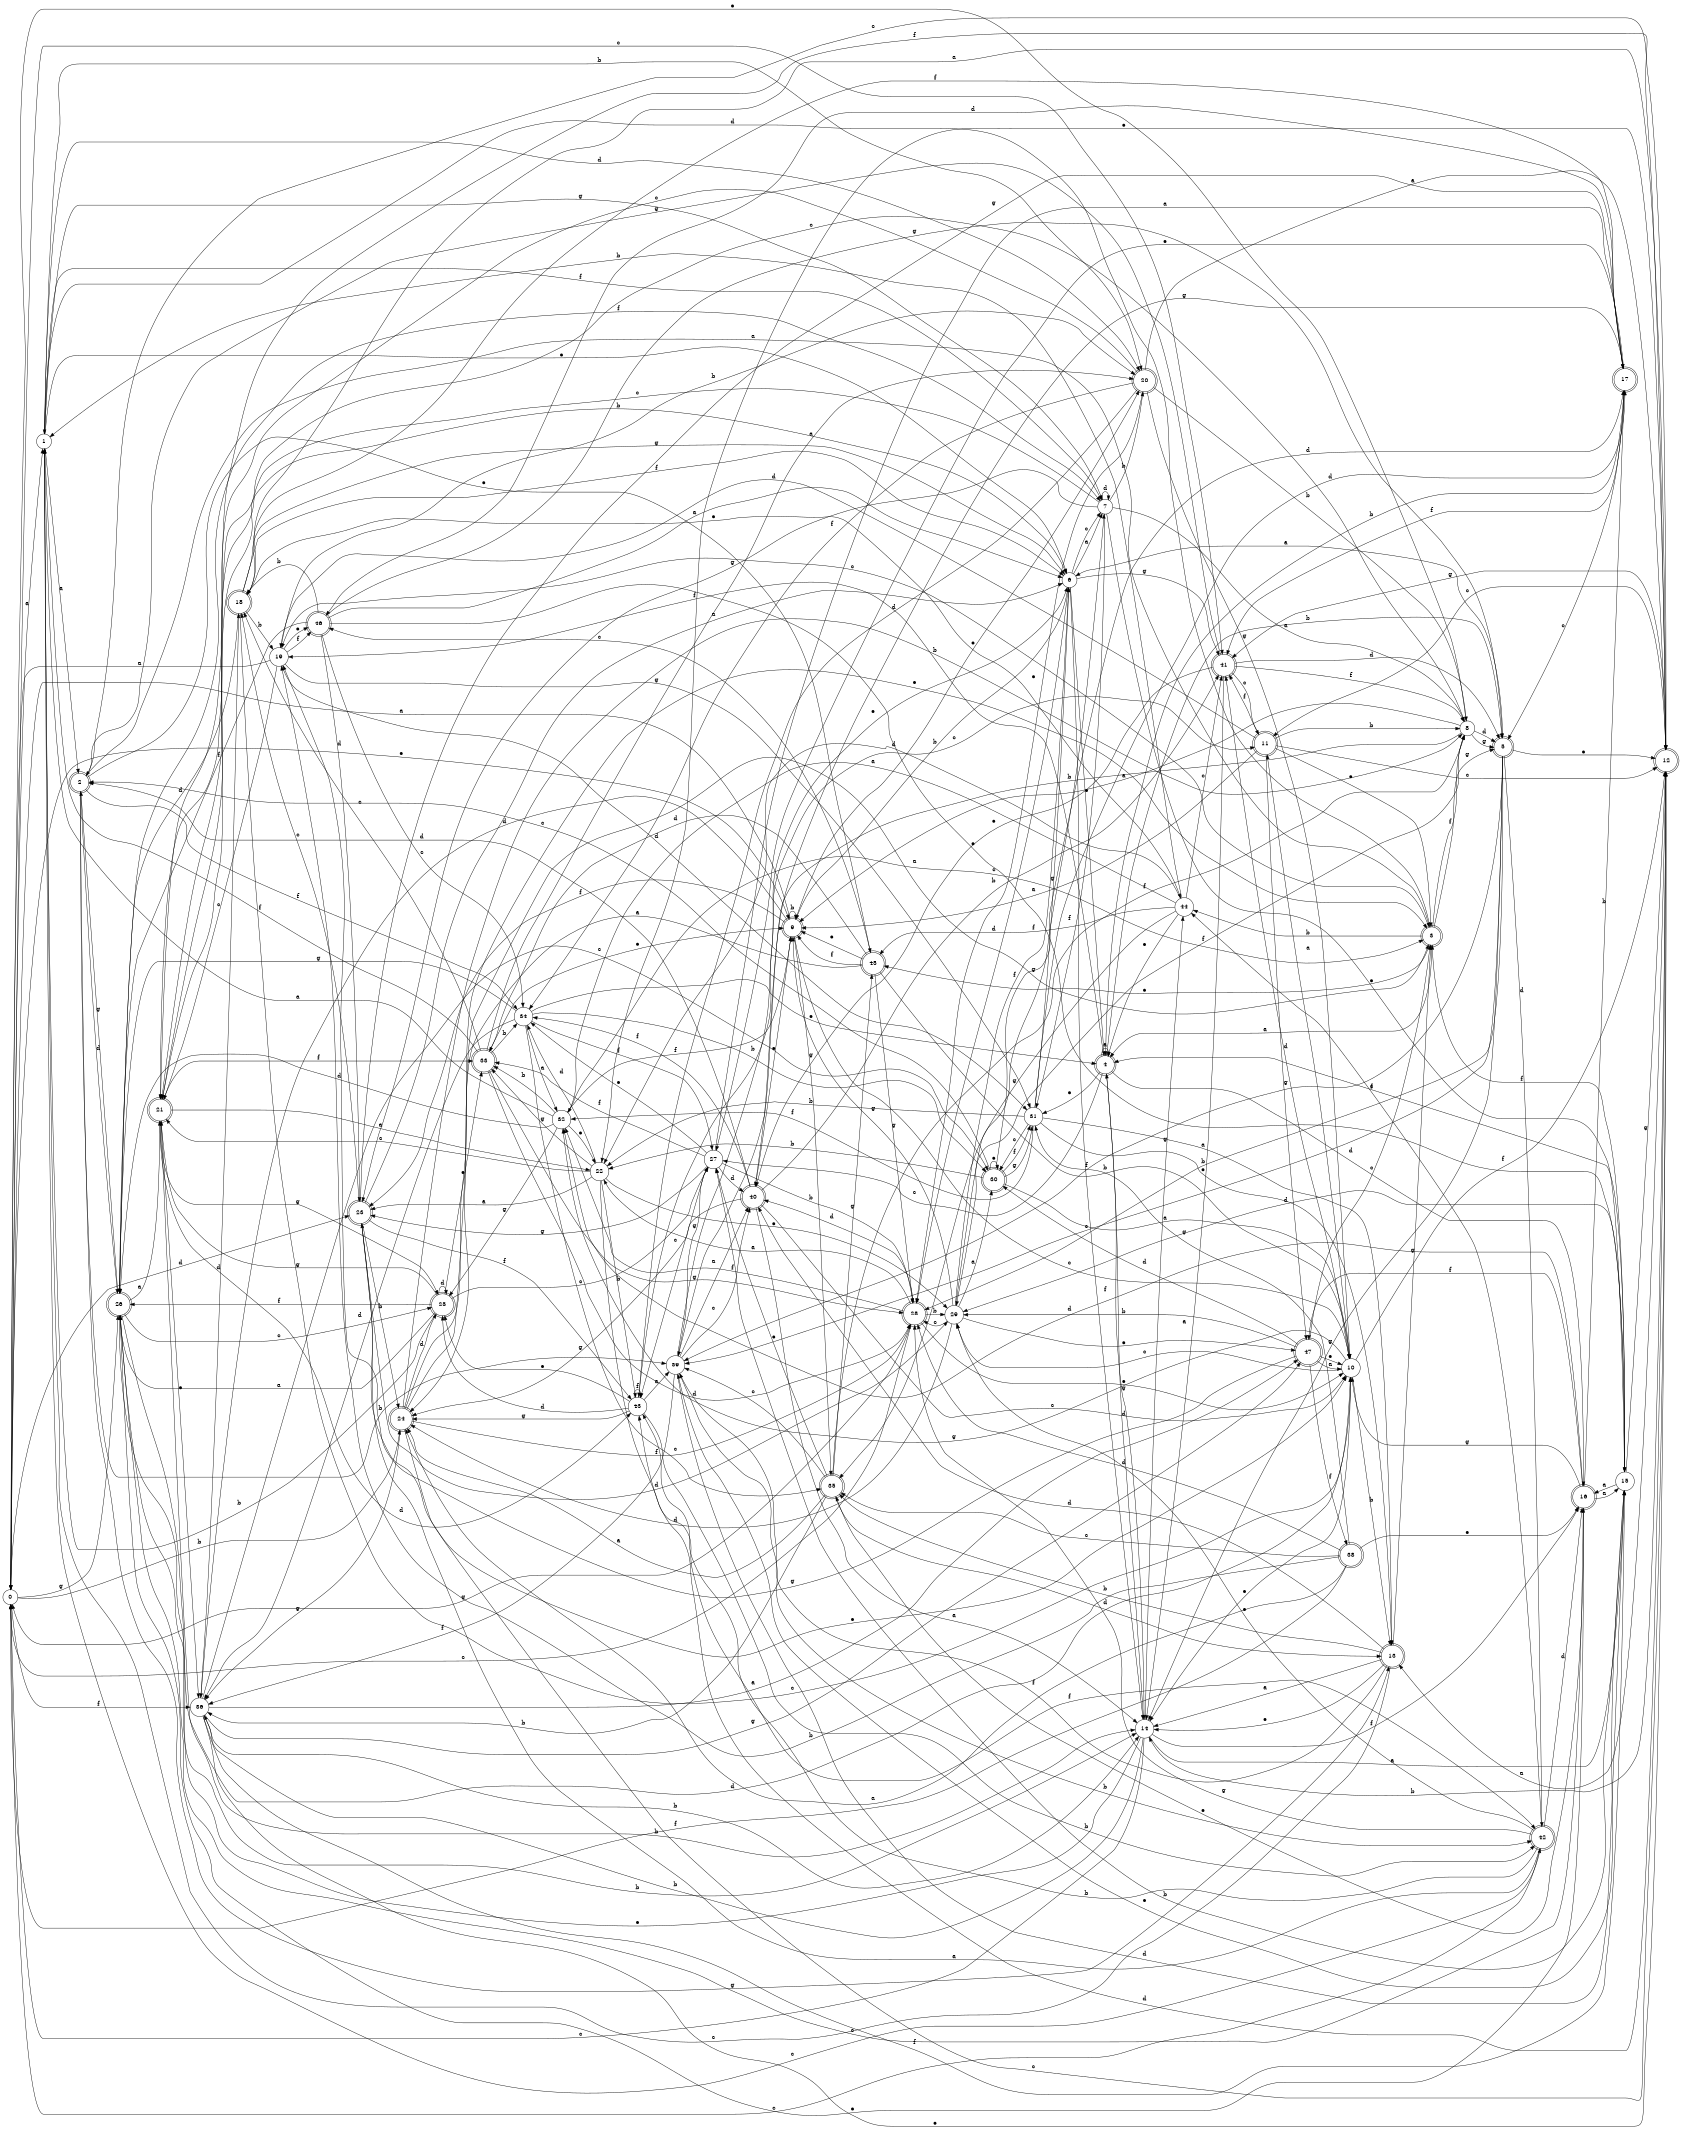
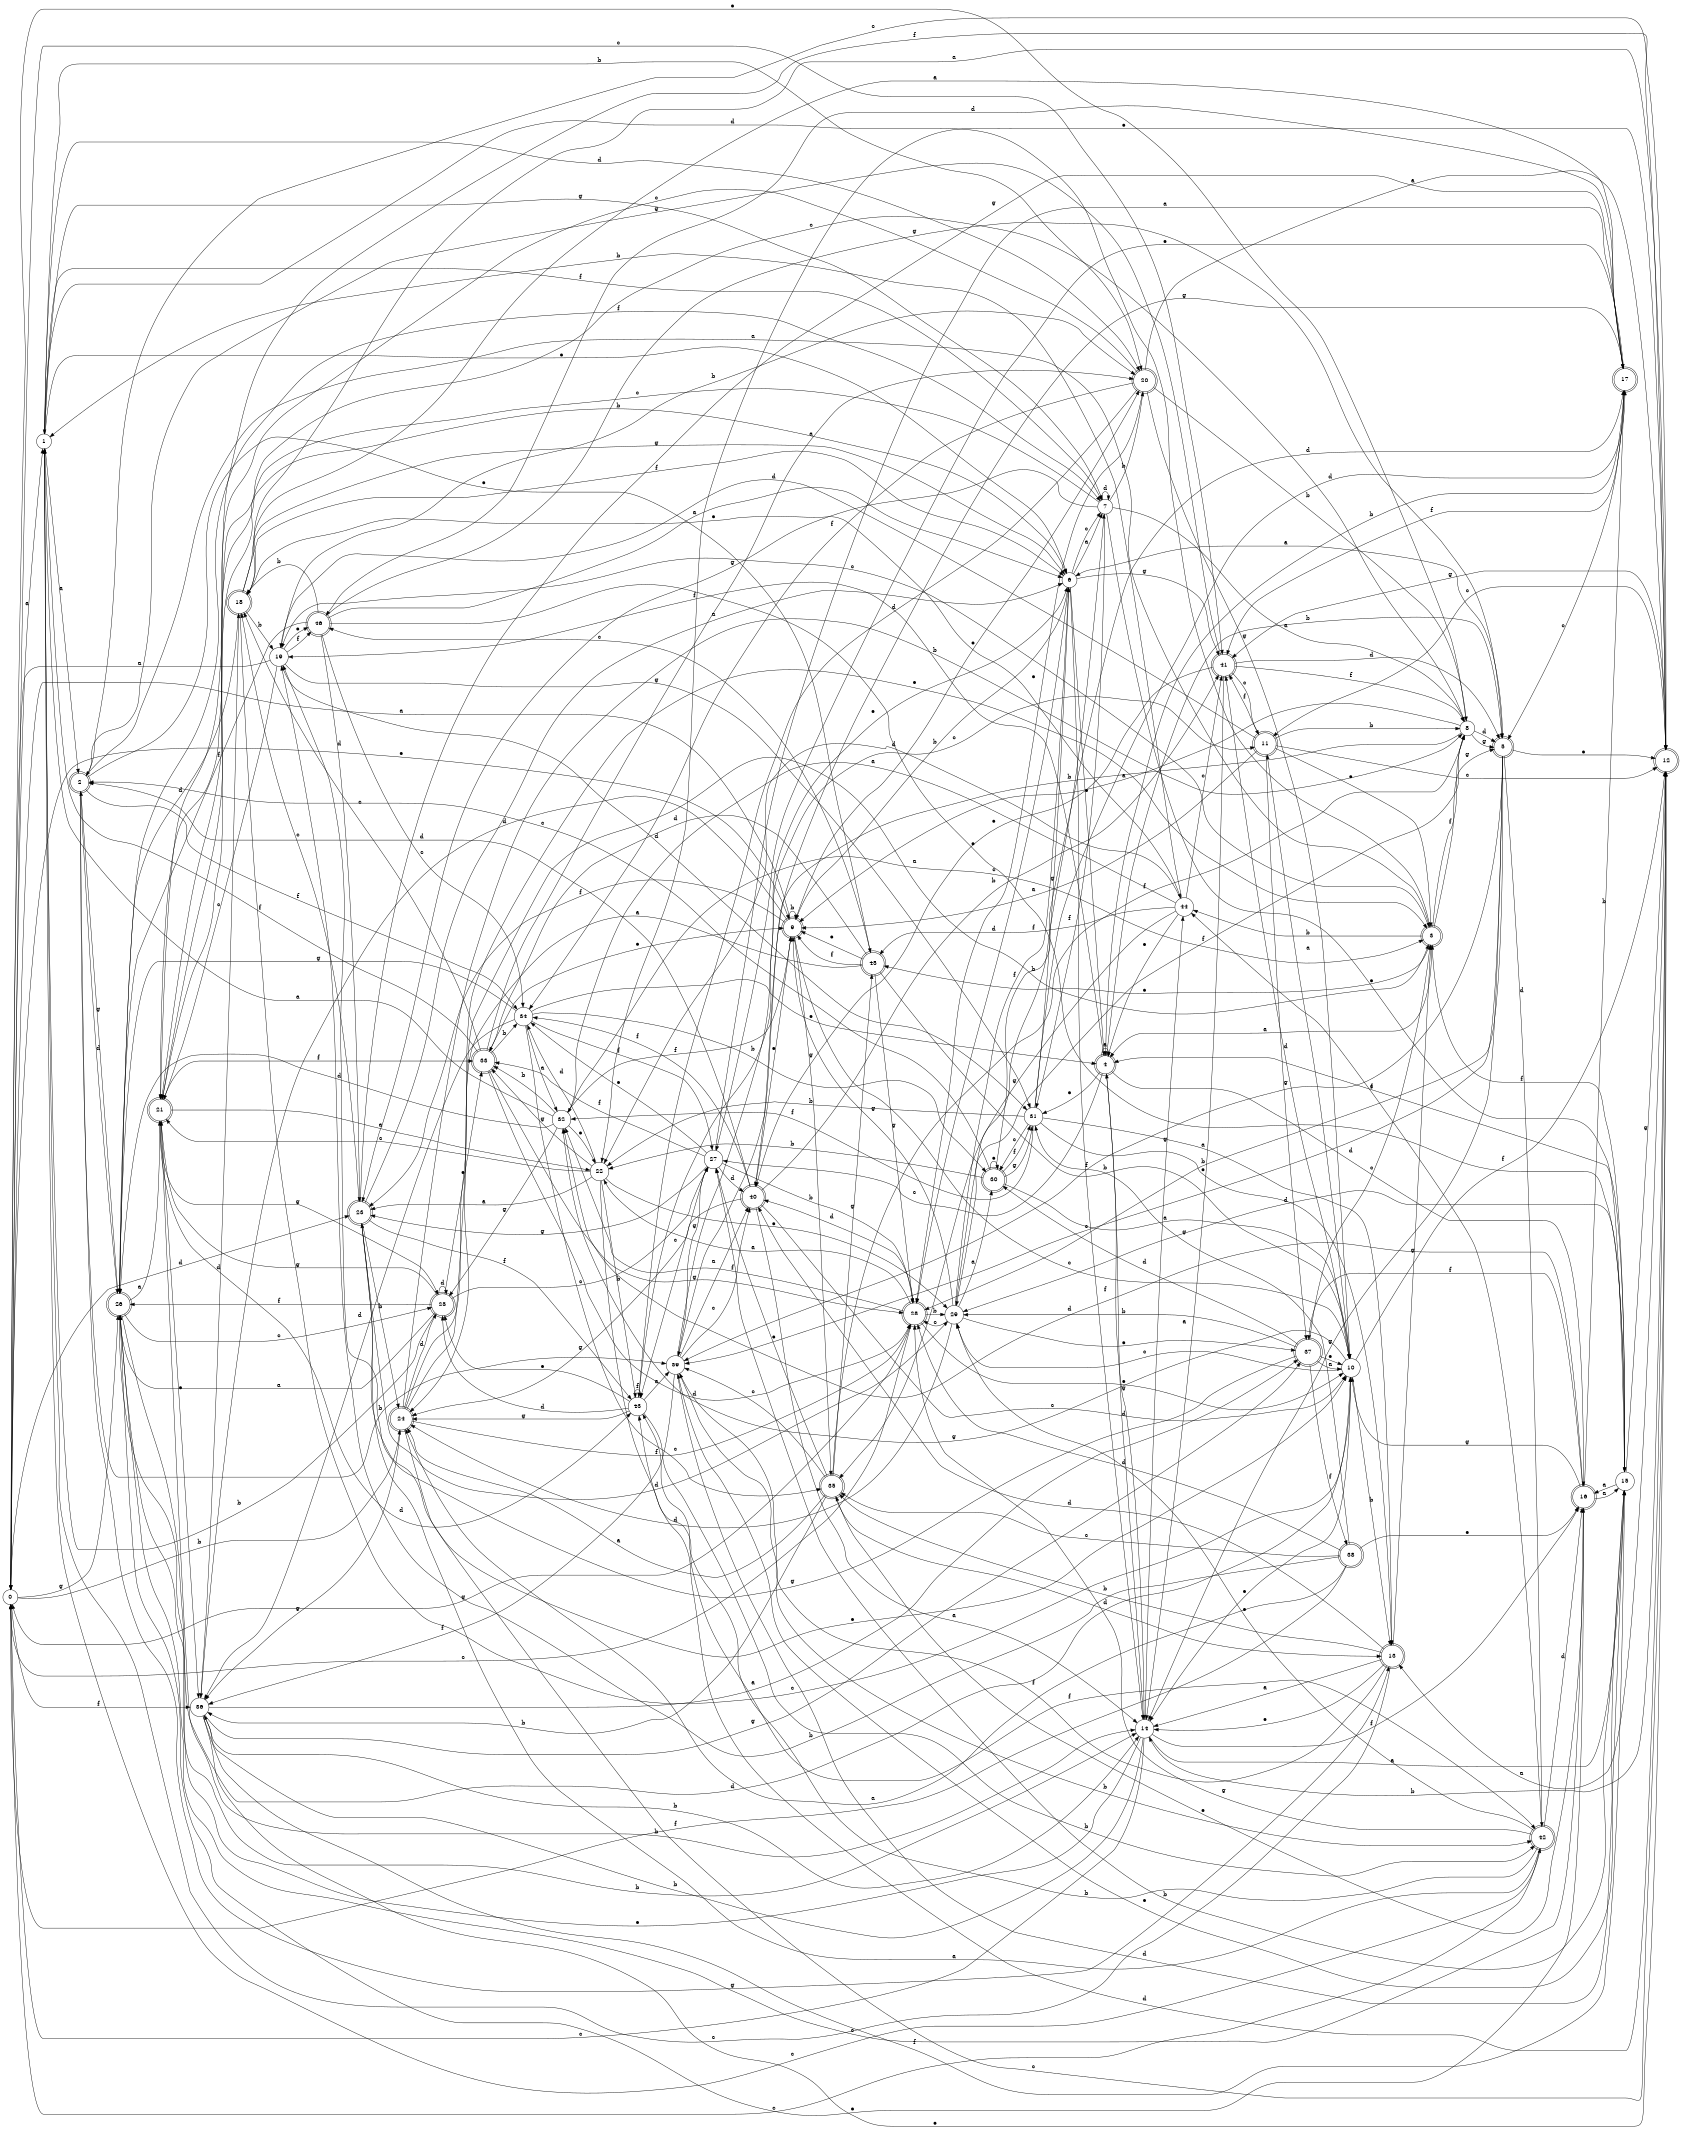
edge "17" -> "18": label "f" -> "a"
edge "29" -> "7": label "g" -> "b"
edge "36" -> "30": removed, label "c"
node "47": label "47" -> "37"
